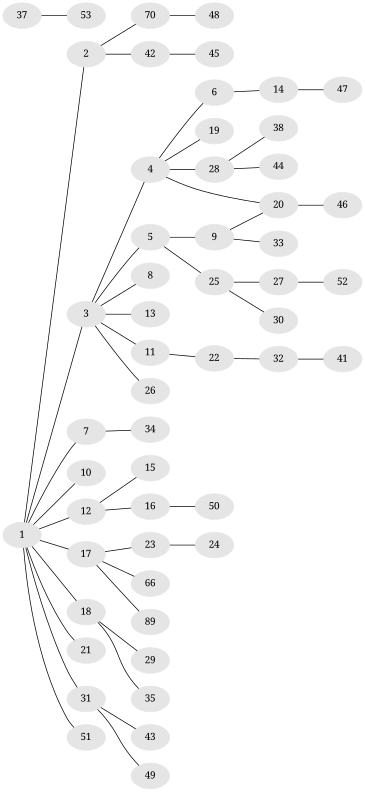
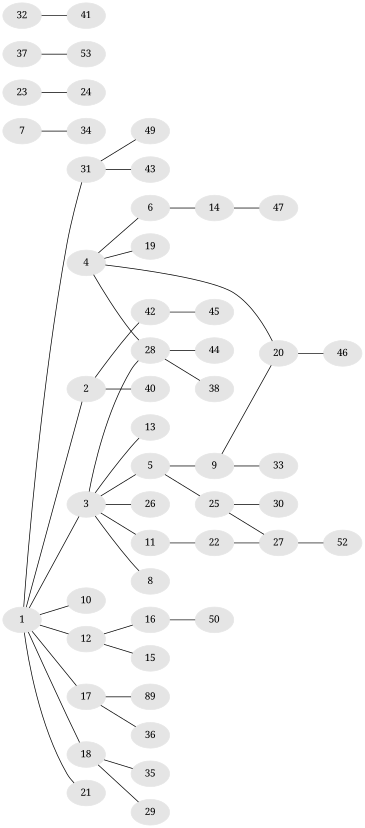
node "70": label "70" -> "40"
node "48": removed
edge "4" -- "3": now "28" -- "3"
edge "22" -- "32": now "22" -- "27"
edge "7" -- "1": removed
edge "23" -- "17": removed
node "66": label "66" -> "36"
node "51": removed
